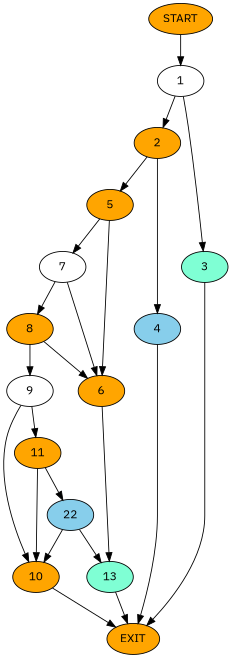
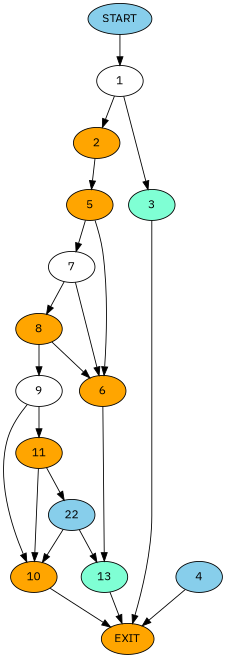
node "START": fillcolor orange -> skyblue
edge "2" -> "4": removed
